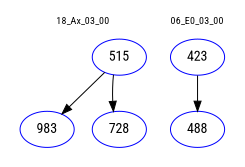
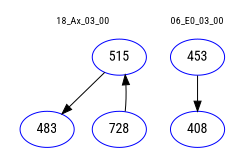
node "423": label "423" -> "453"
edge "515" -> "728": reversed
node "983": label "983" -> "483"
node "488": label "488" -> "408"
